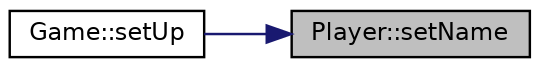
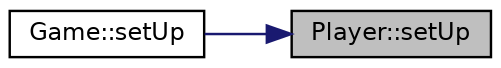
node "Player::setName": label "Player::setName" -> "Player::setUp"
